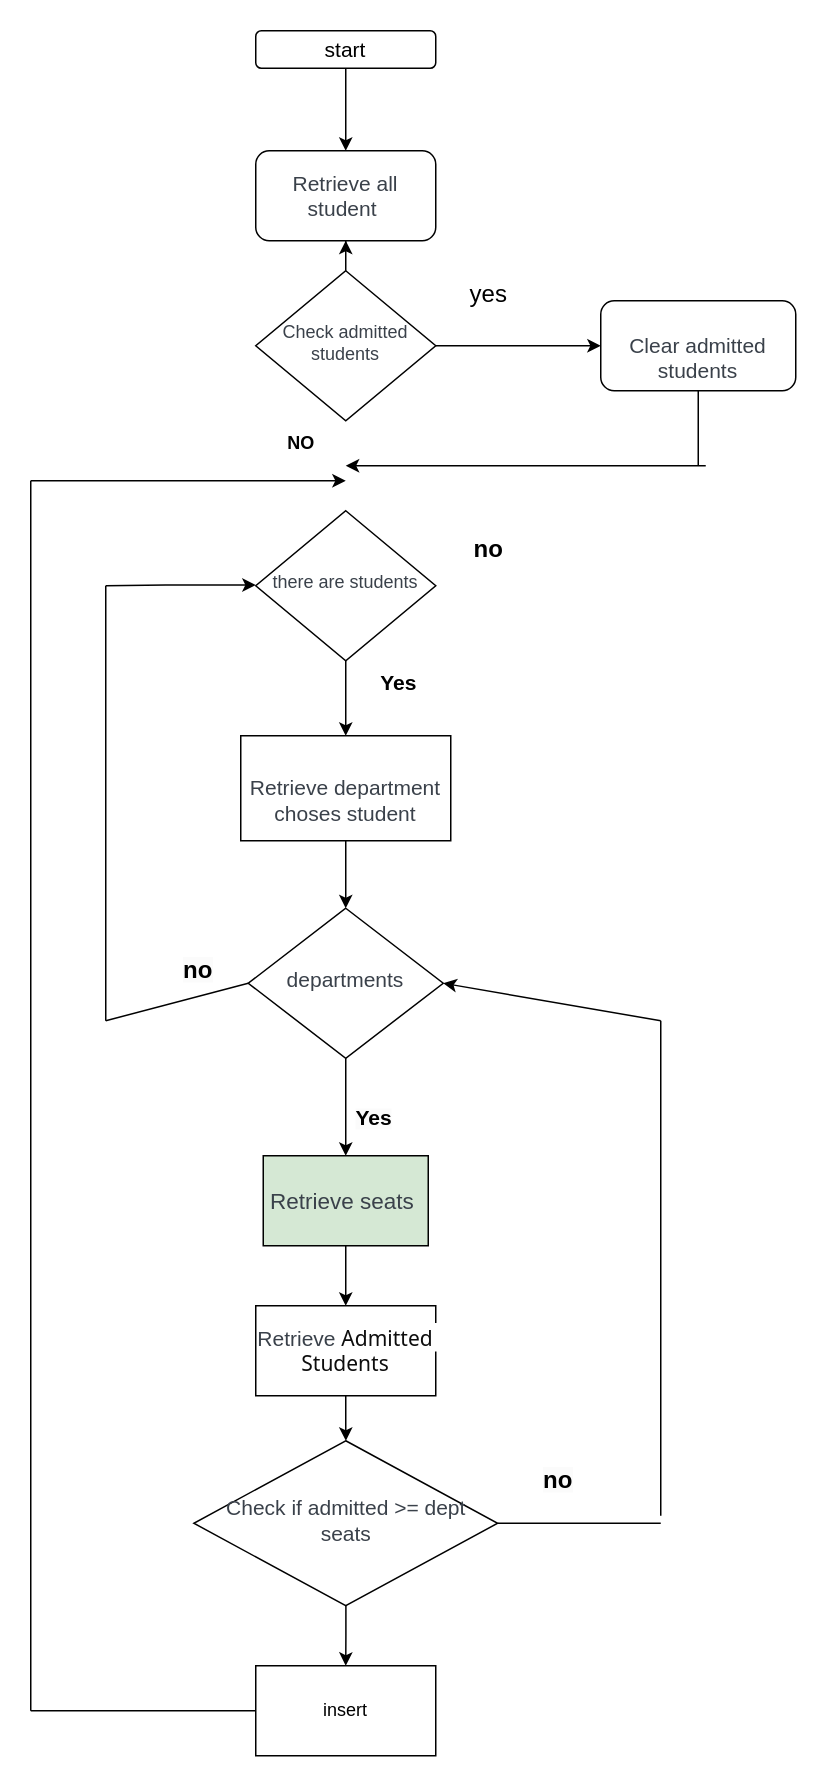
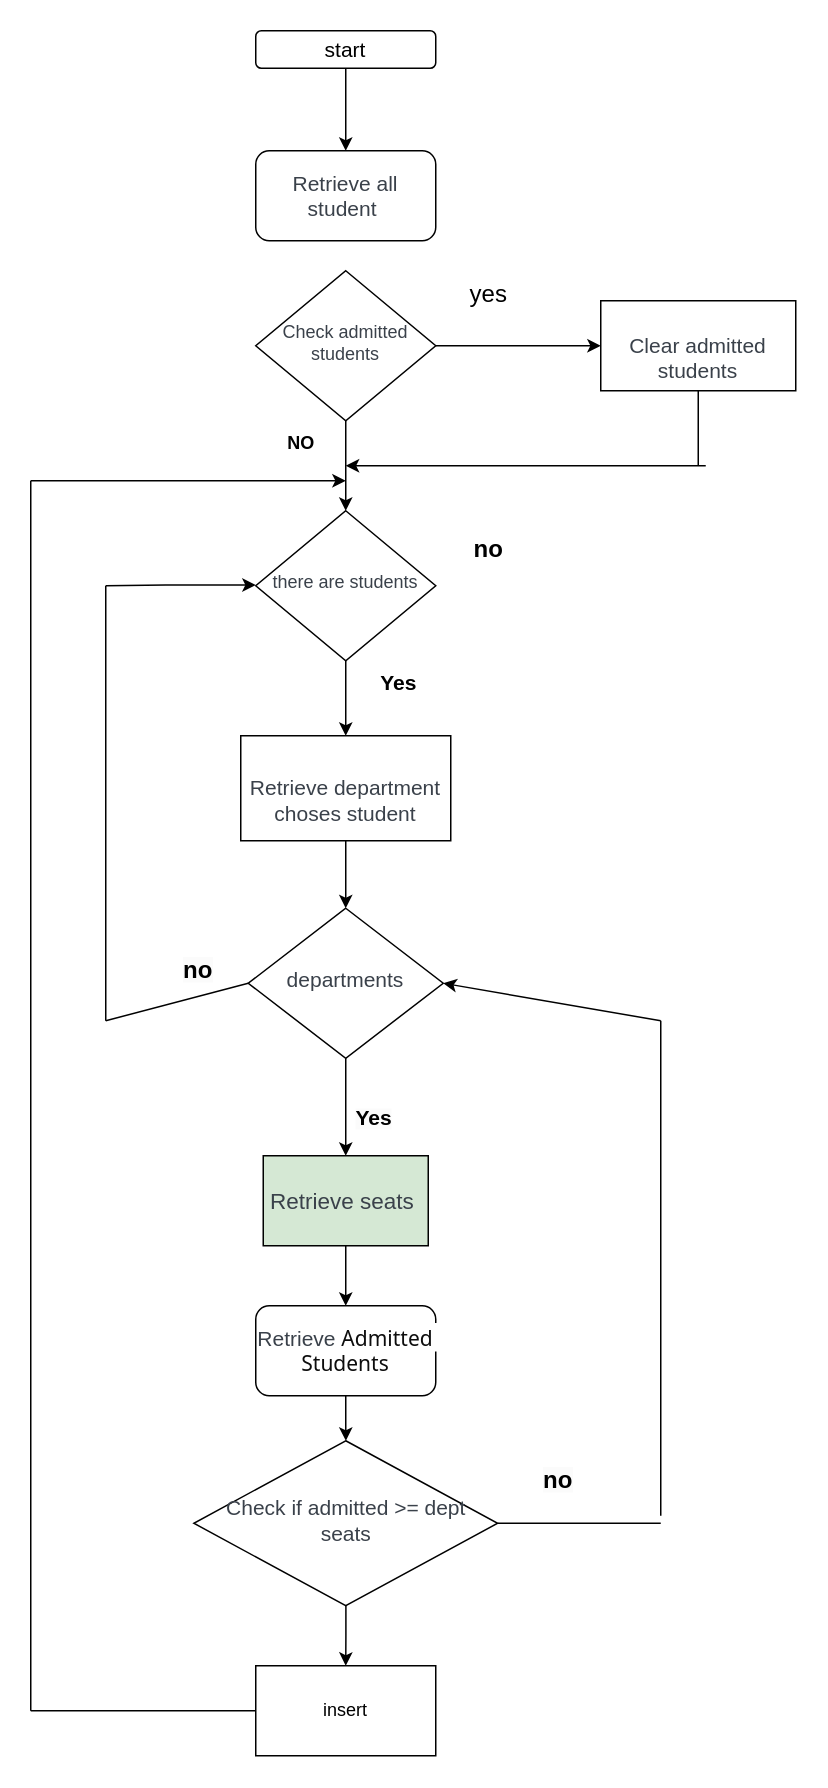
edge "Check admitted students" -> "Retrieve all student": now "Check admitted students" -> "there are students"
node "Clear admitted students": shape rounded rectangle -> rectangle
node "Retrieve Admitted Students": shape rectangle -> rounded rectangle
